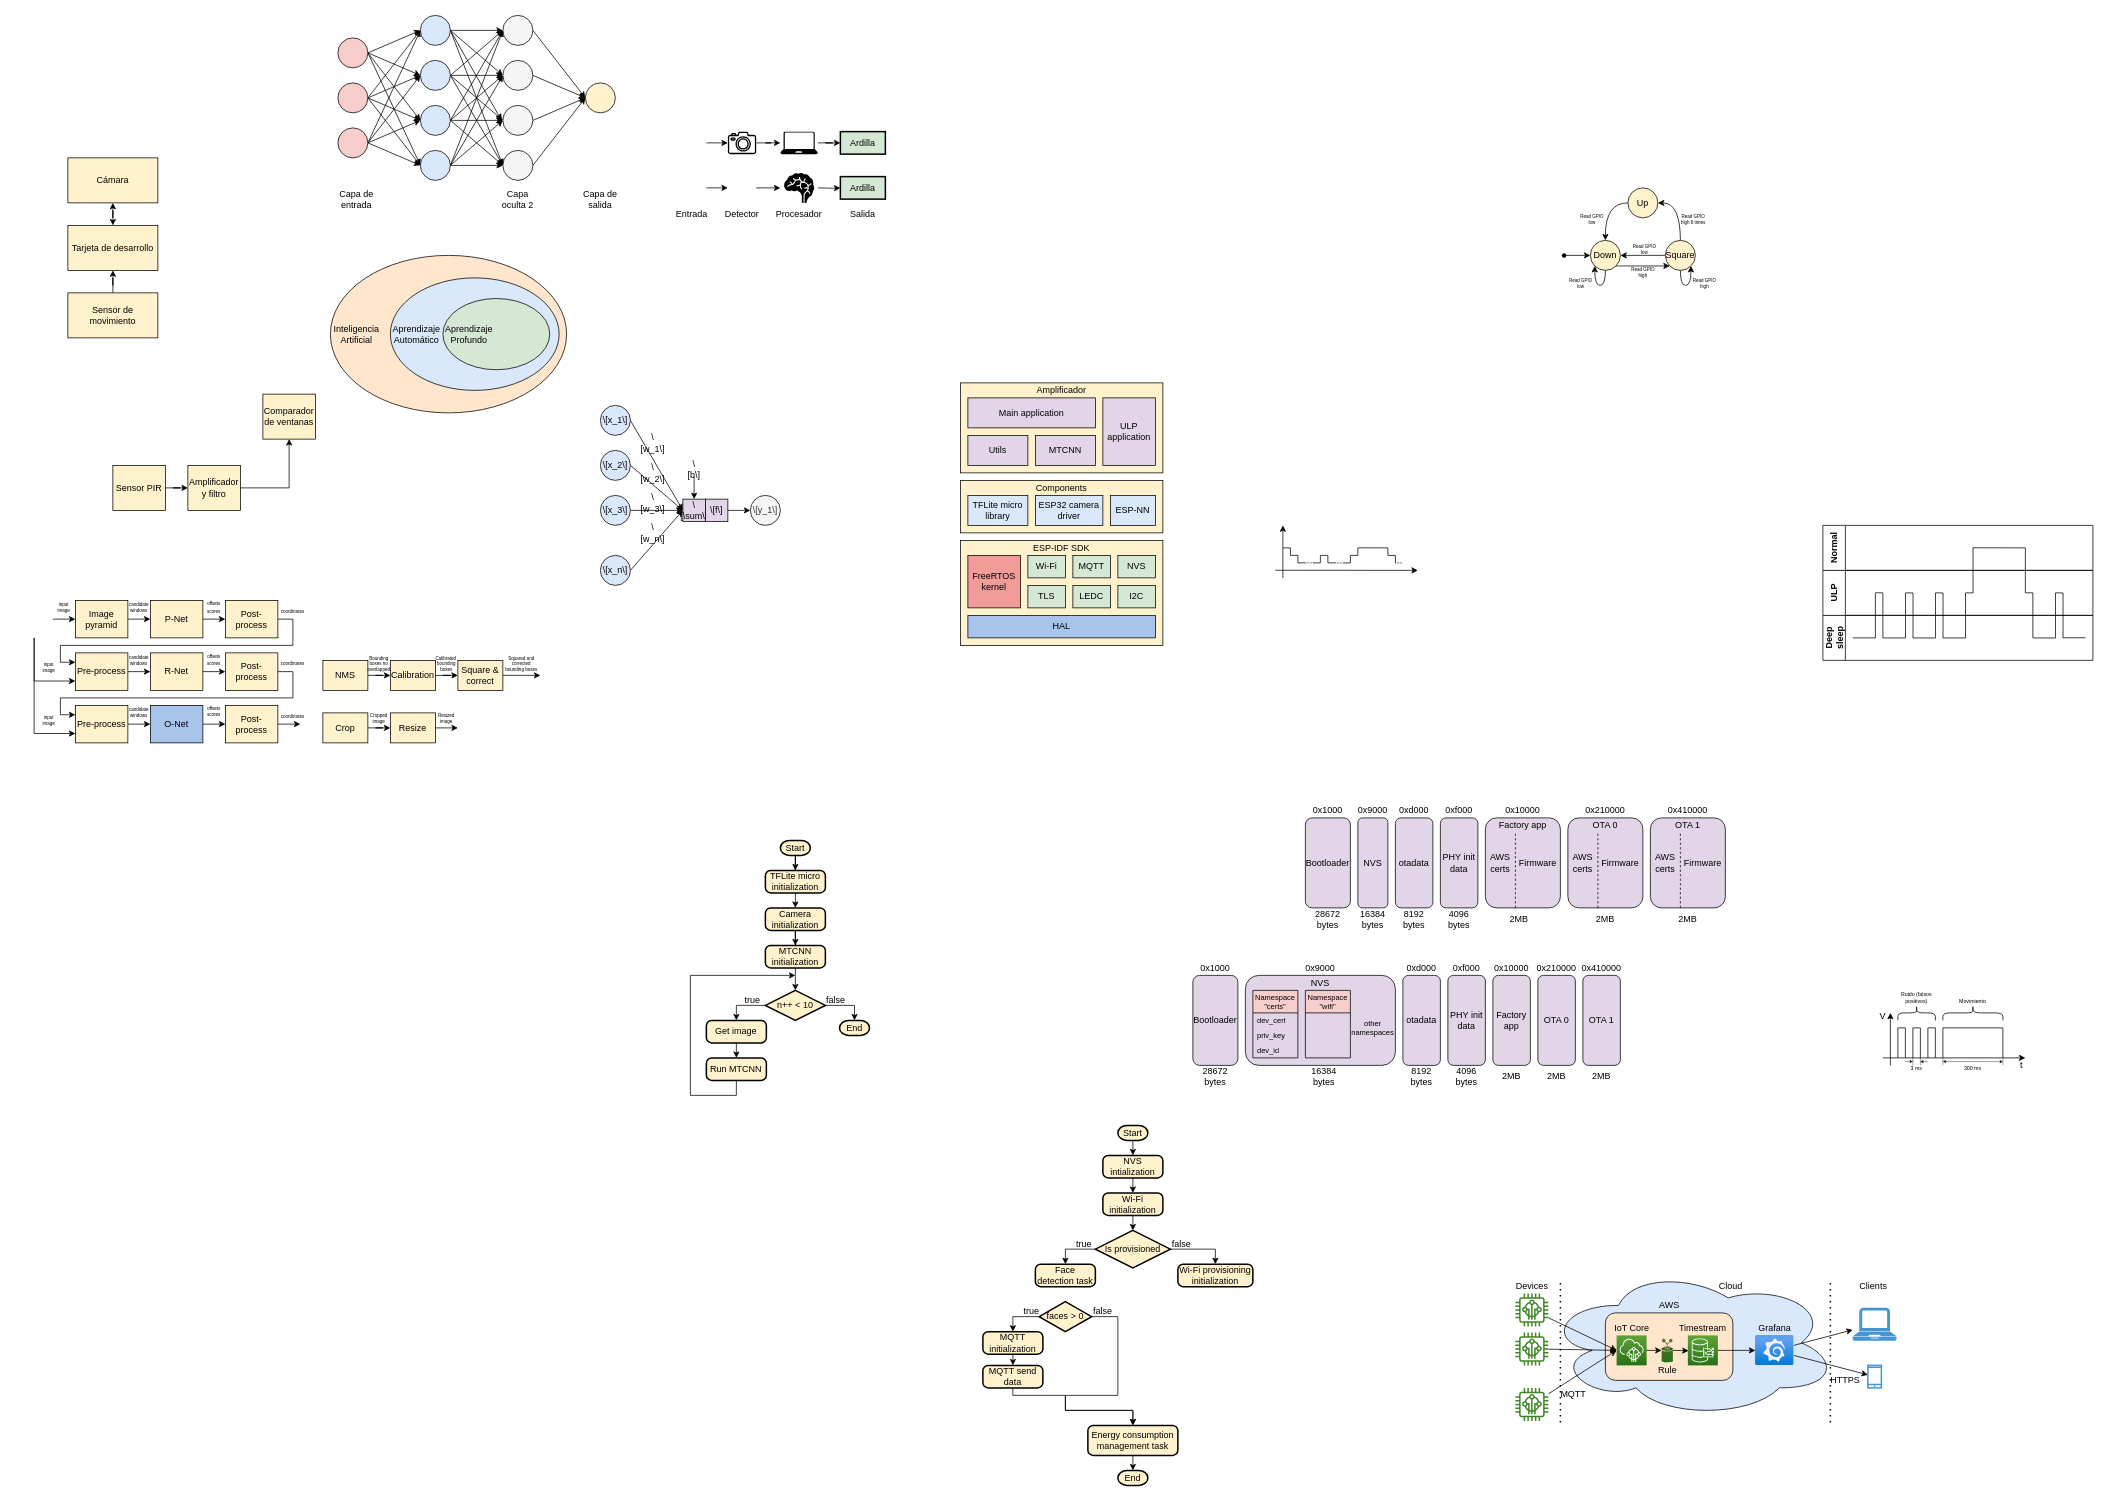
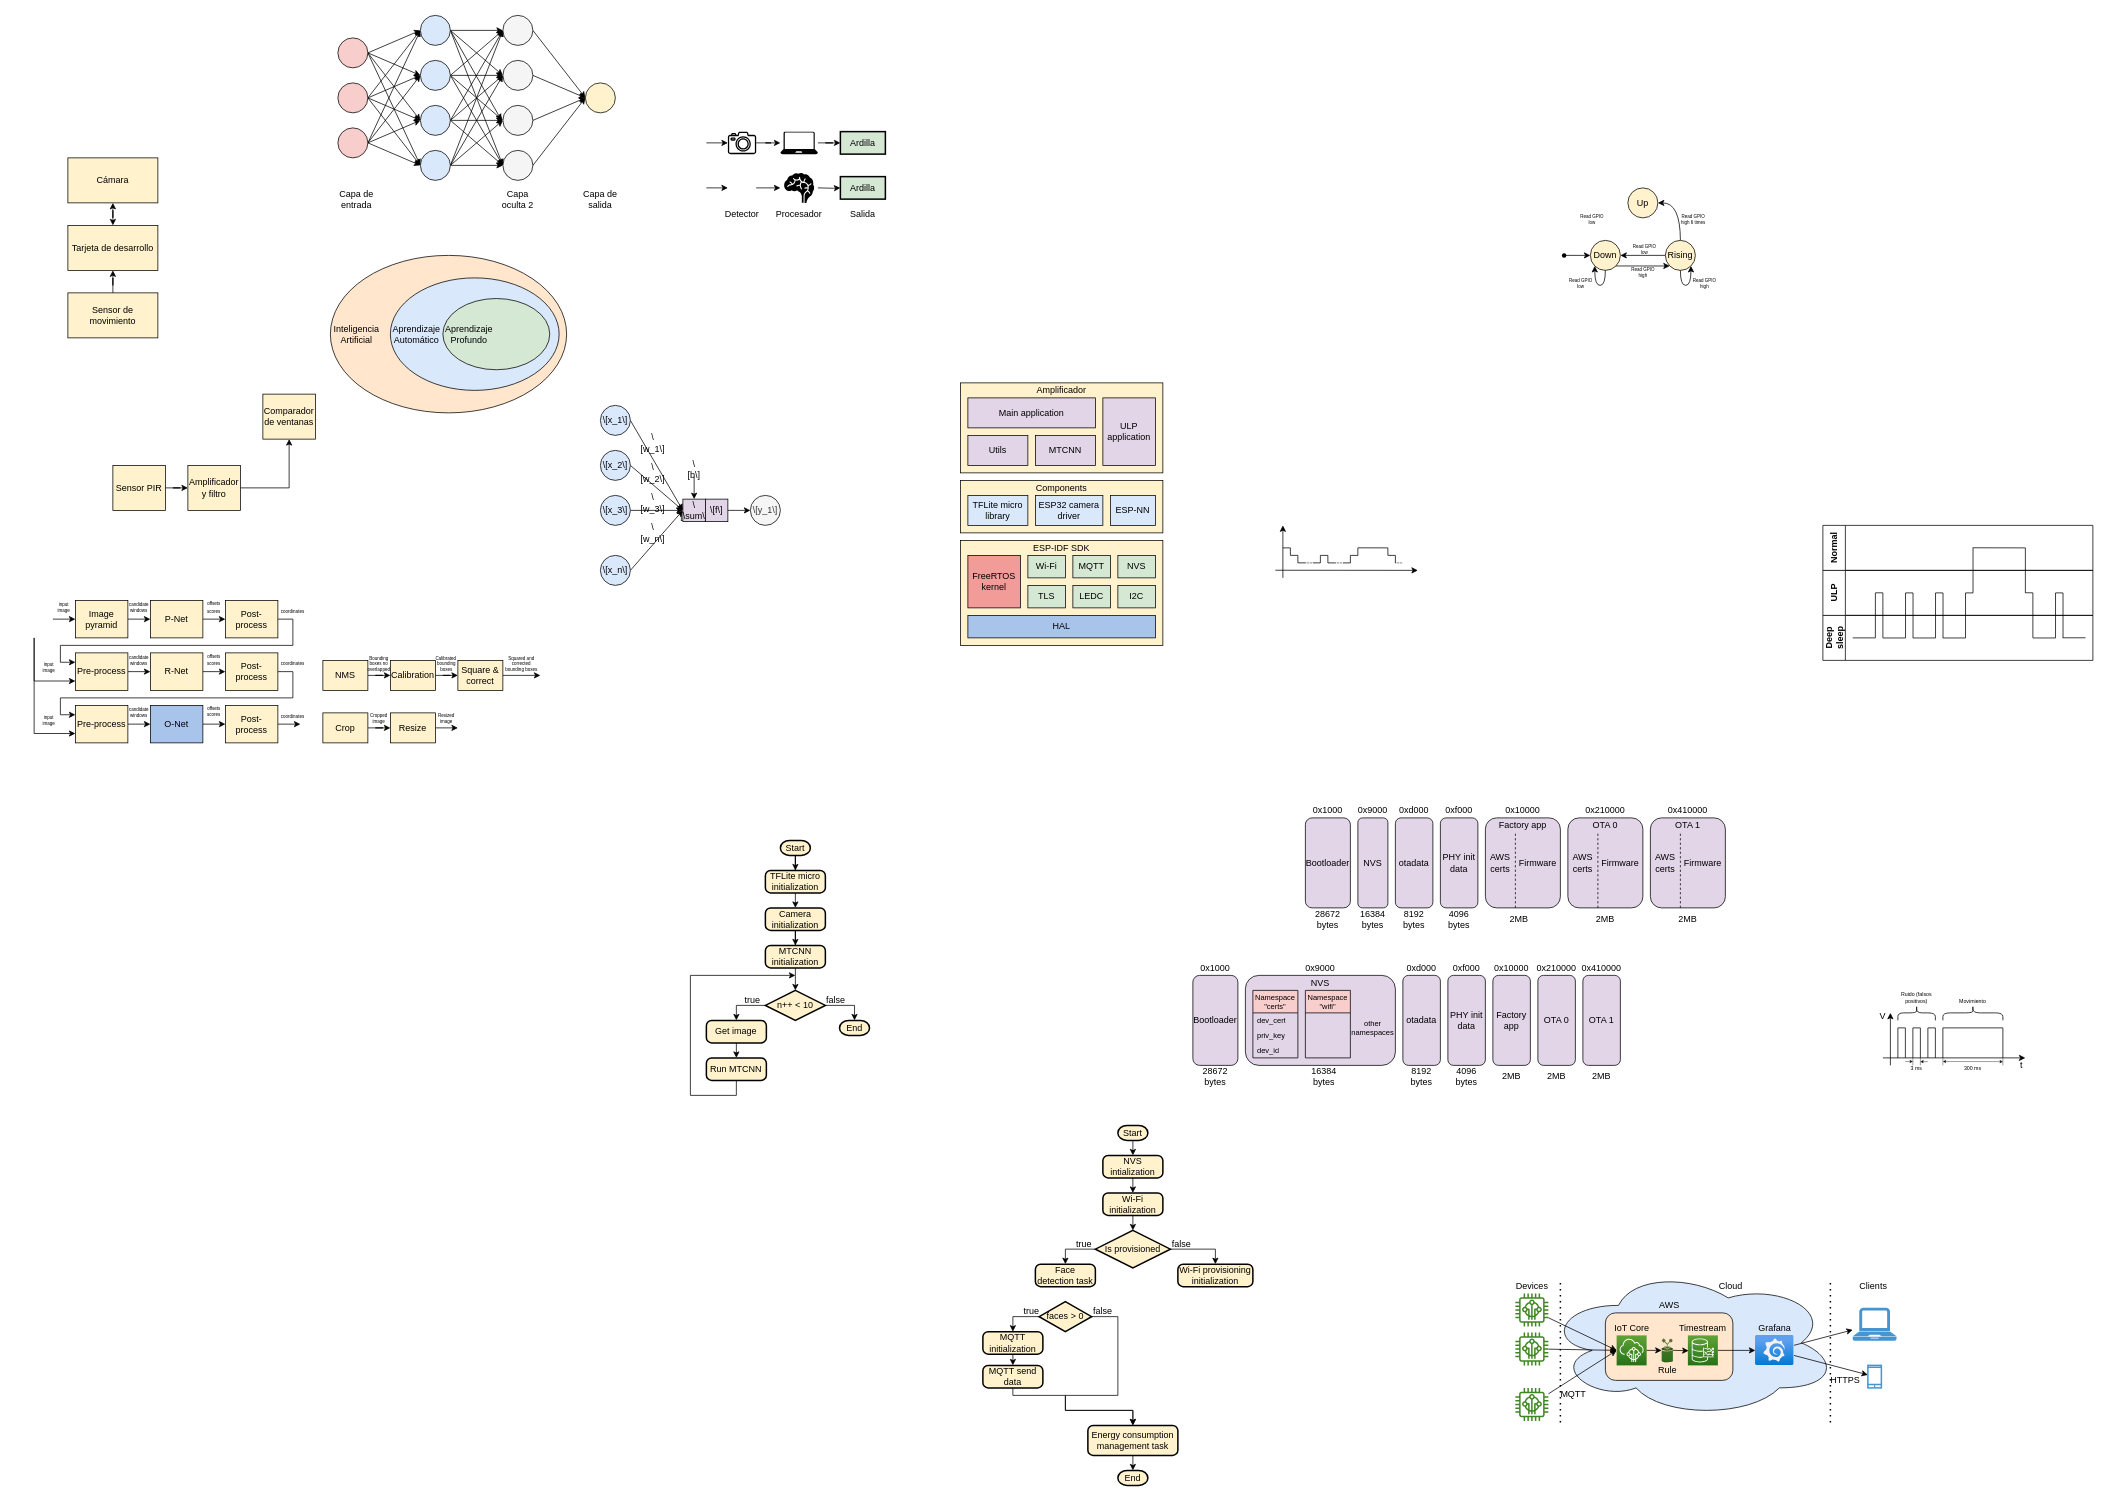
node "Entrada": removed
edge "Up" -> "Down": removed
node "Square": label "Square" -> "Rising"
